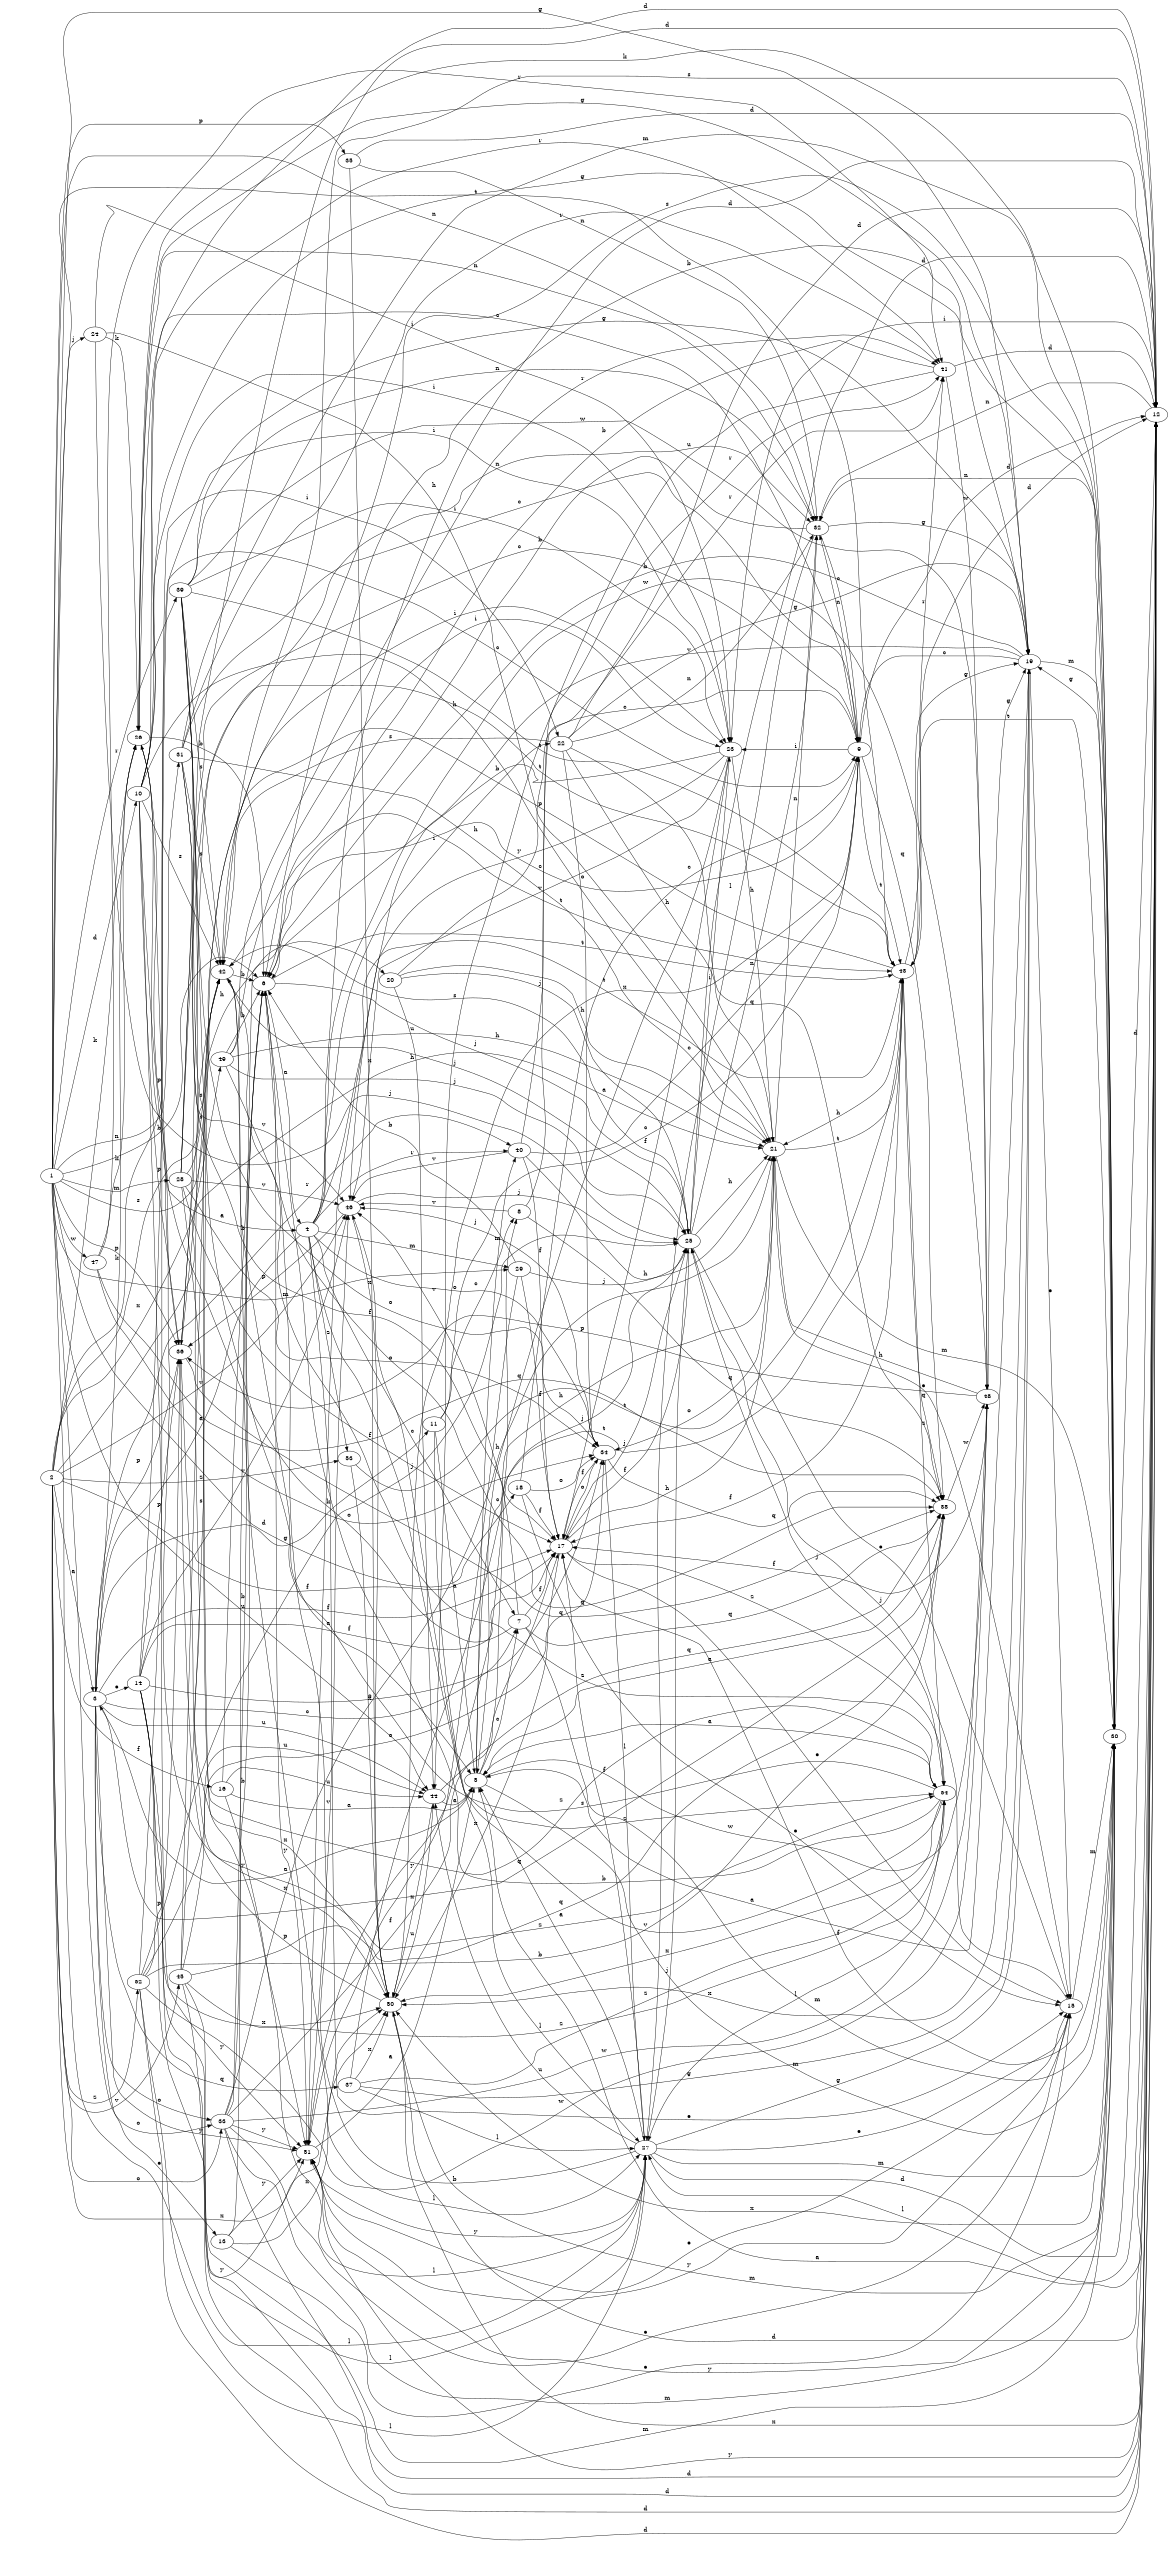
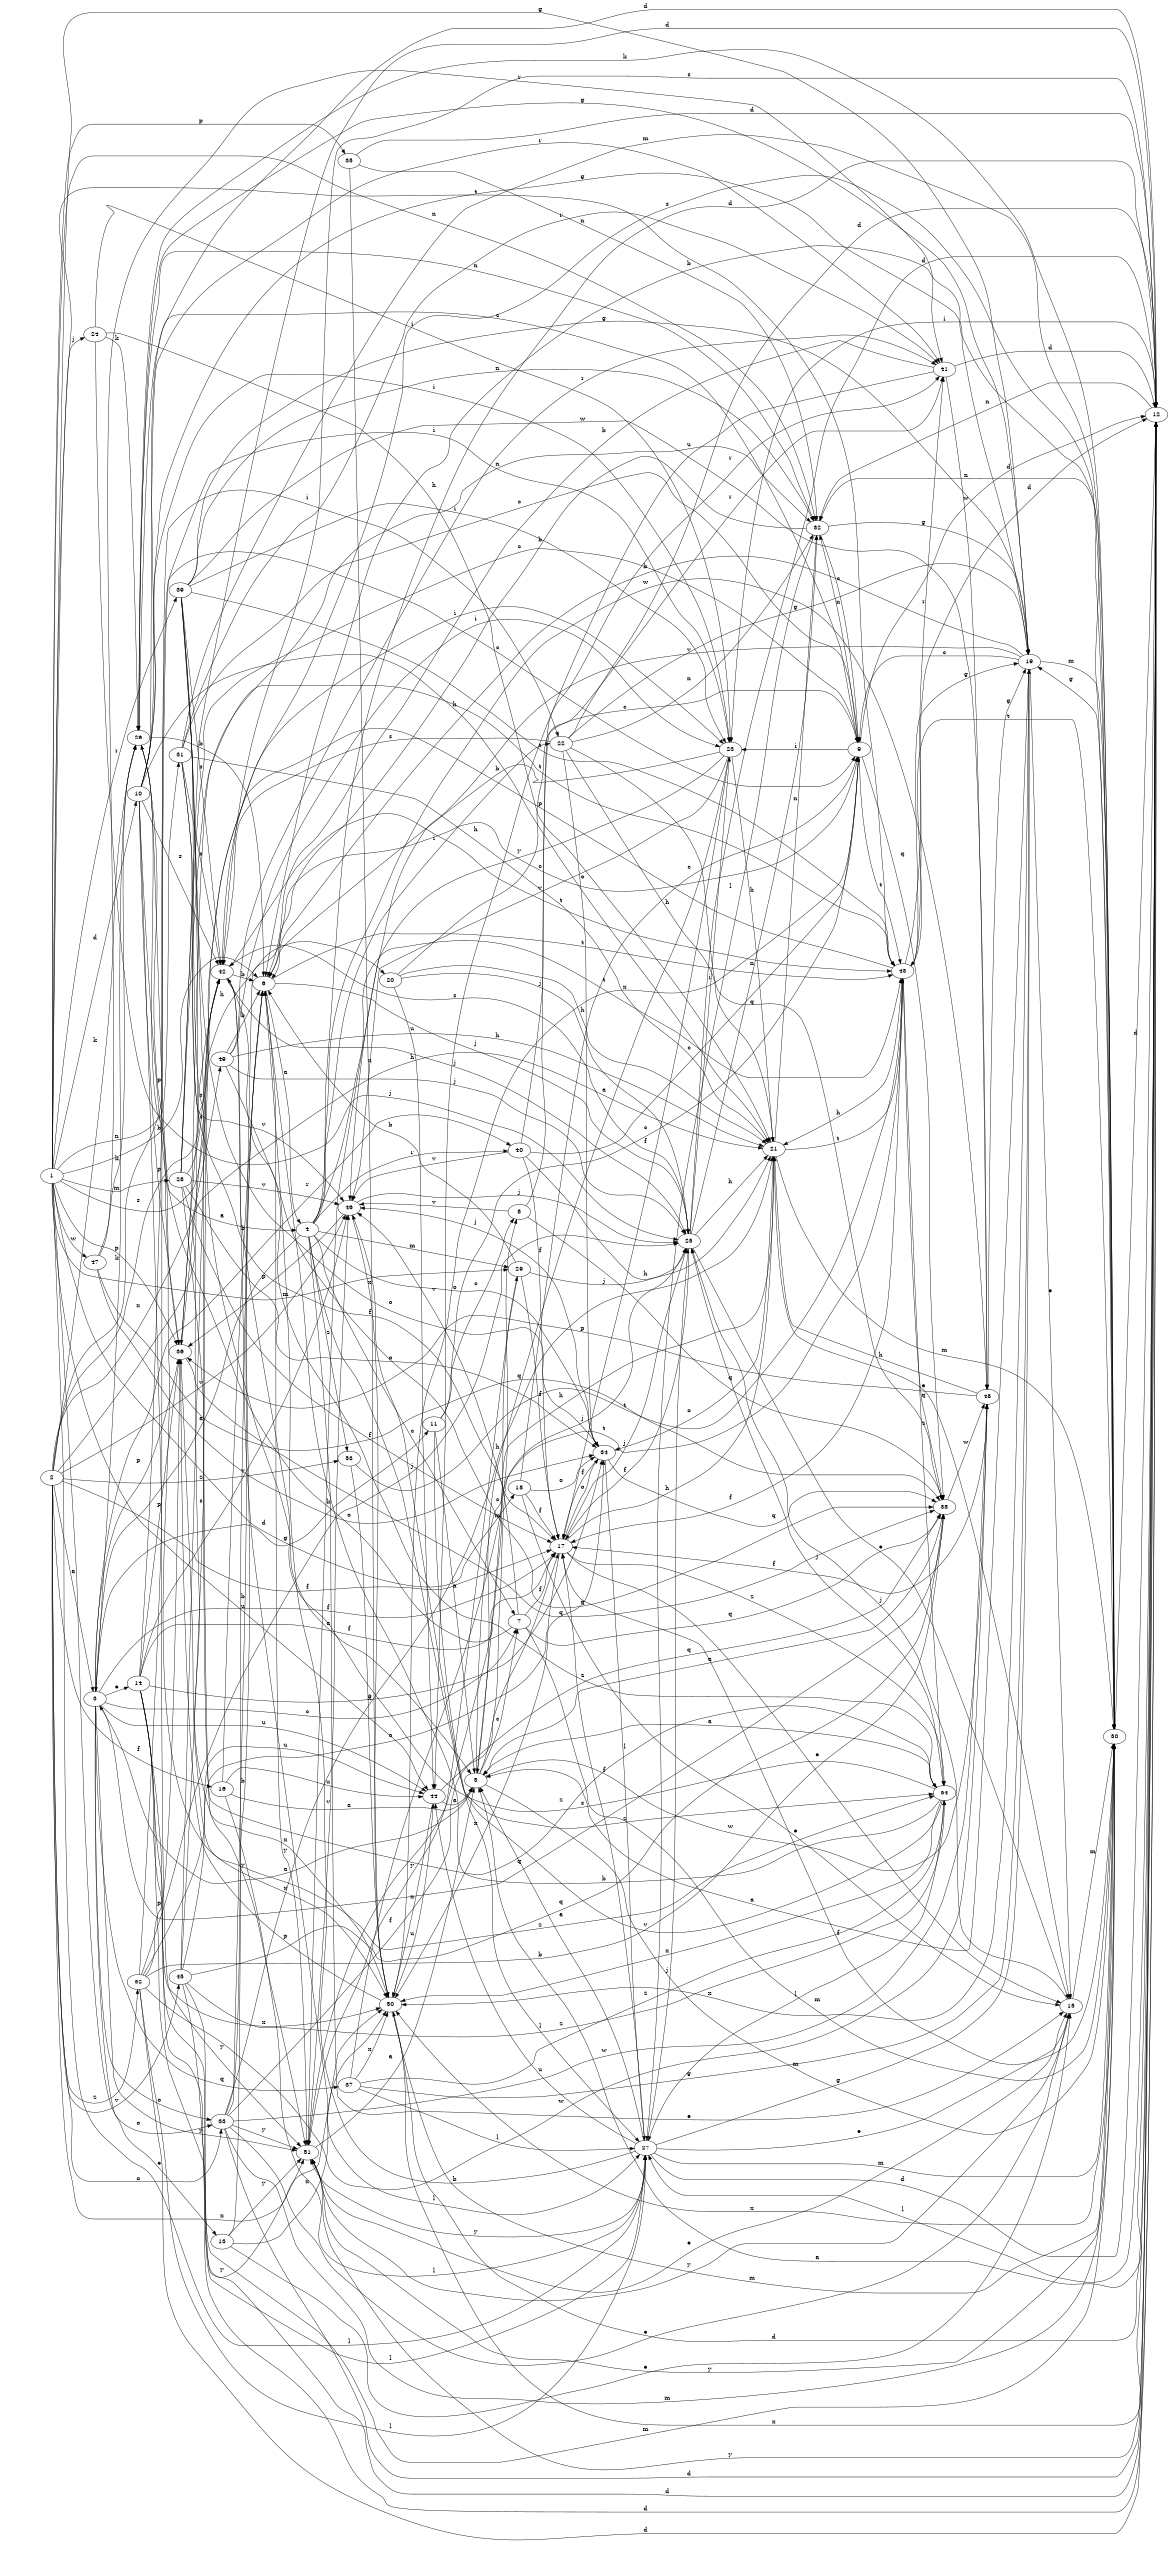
edge "5" -> "40": now "5" -> "29"
